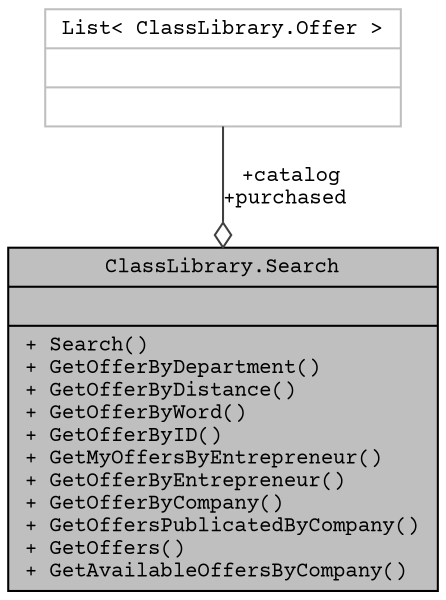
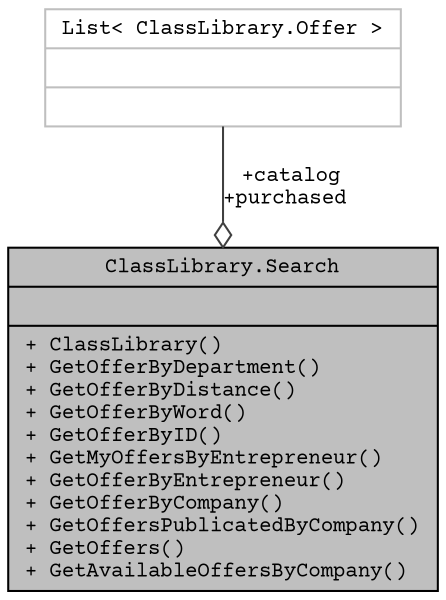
node "ClassLibrary.Search": text "+ Search()" -> "+ ClassLibrary()"
